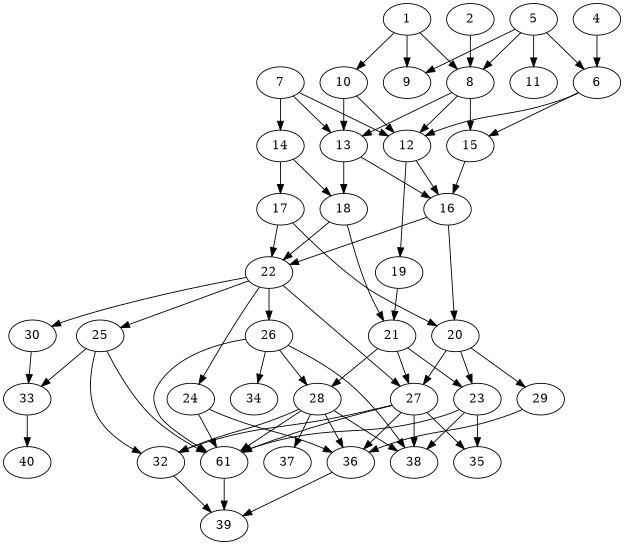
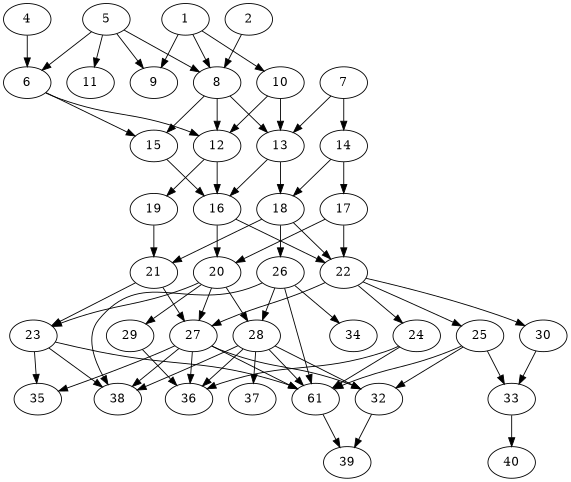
edge "7" -> "12": removed
edge "22" -> "26": now "18" -> "26"
edge "21" -> "28": now "20" -> "28"
edge "36" -> "39": removed
